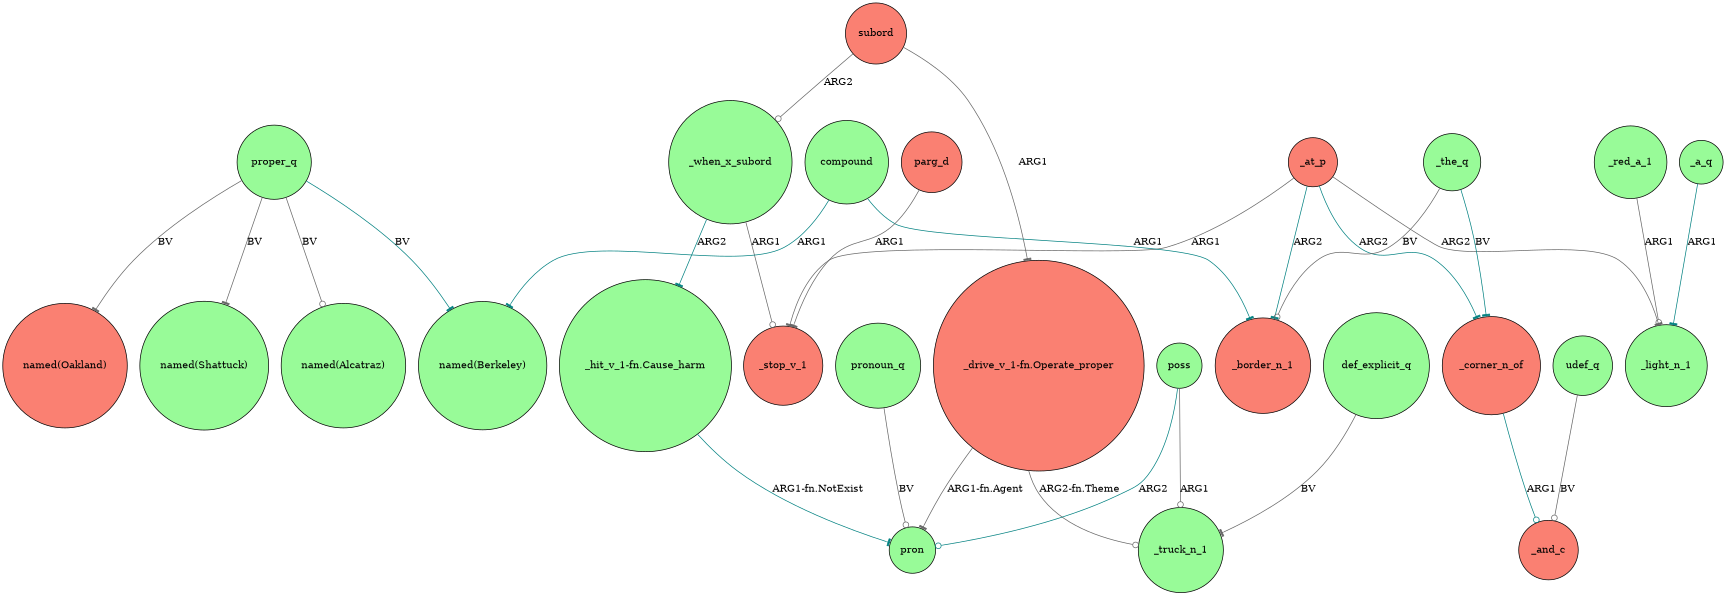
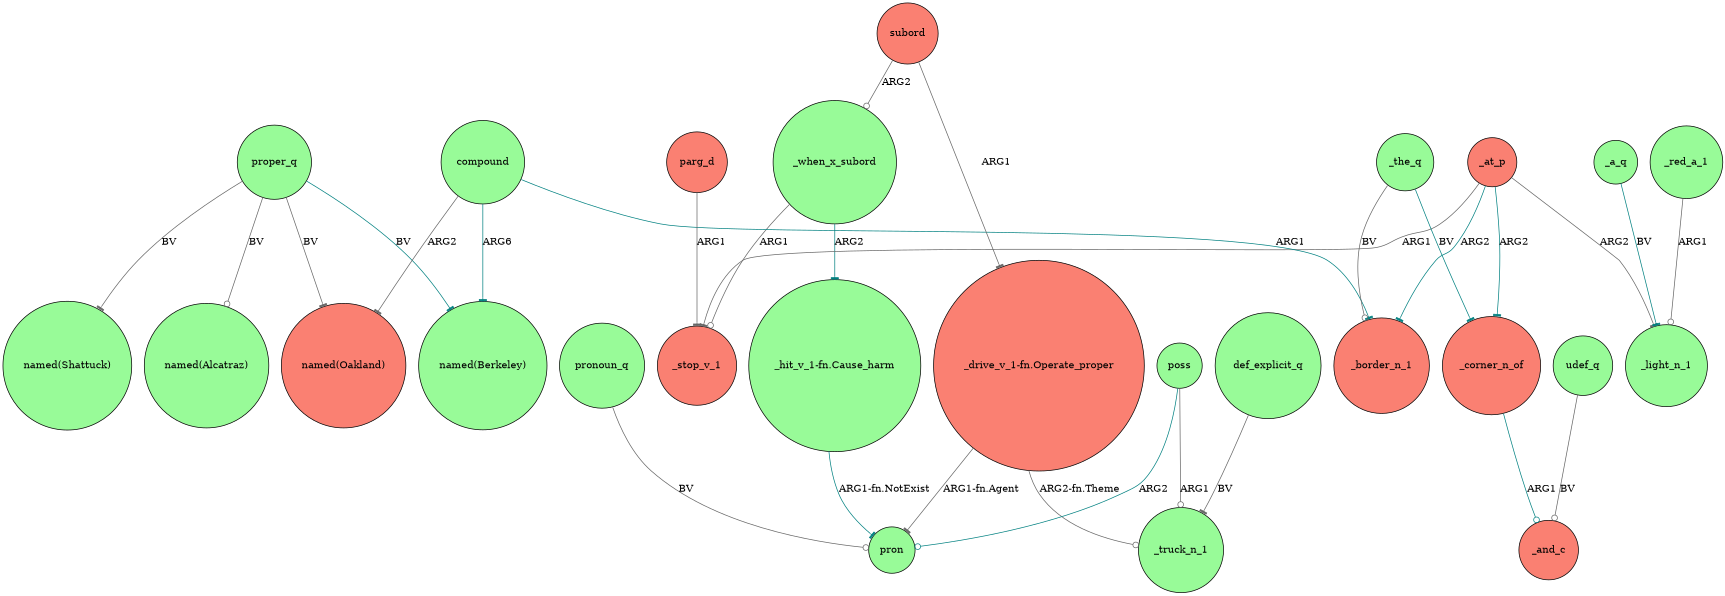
edge "compound" -> "named(Berkeley)": label "ARG1" -> "ARG6"
edge "_a_q" -> "_light_n_1": label "ARG1" -> "BV"
edge "compound" -> "named(Oakland)": added, label "ARG2"
